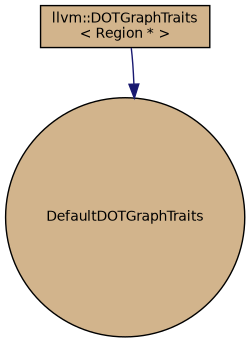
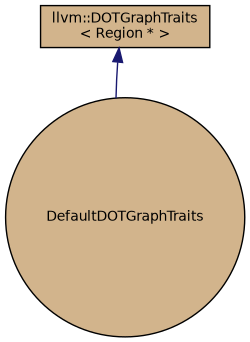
edge "llvm::DOTGraphTraits < Region * >" -> "DefaultDOTGraphTraits": reversed
